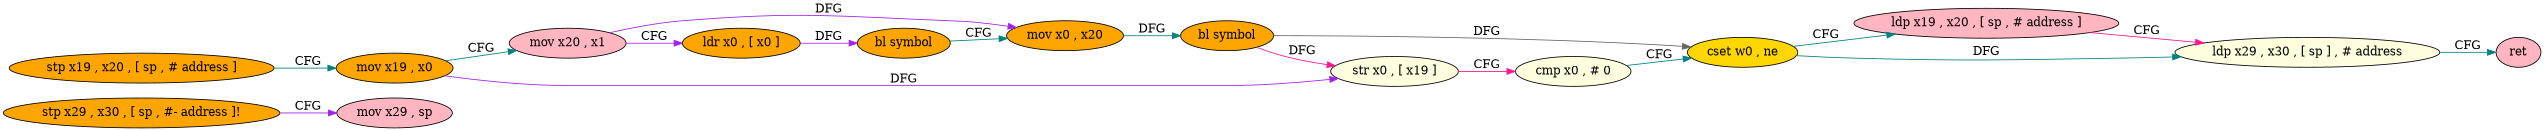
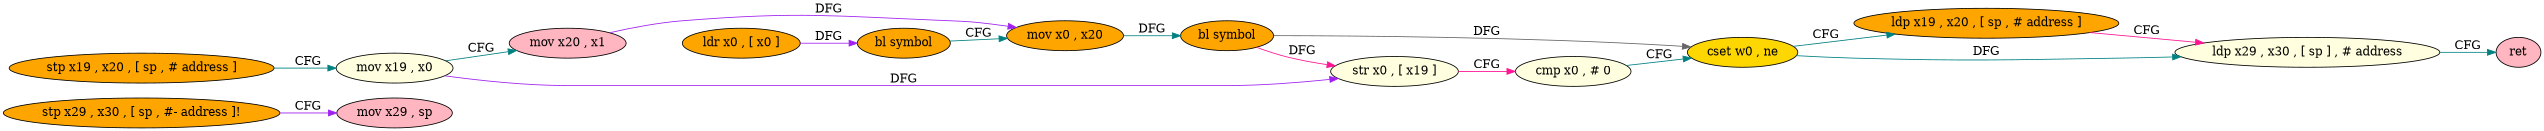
node "ldp x19 , x20 , [ sp , # address ]": fillcolor lightpink -> orange
edge "mov x20 , x1" -> "ldr x0 , [ x0 ]": removed, label "CFG"
node "mov x19 , x0": fillcolor orange -> lightyellow
